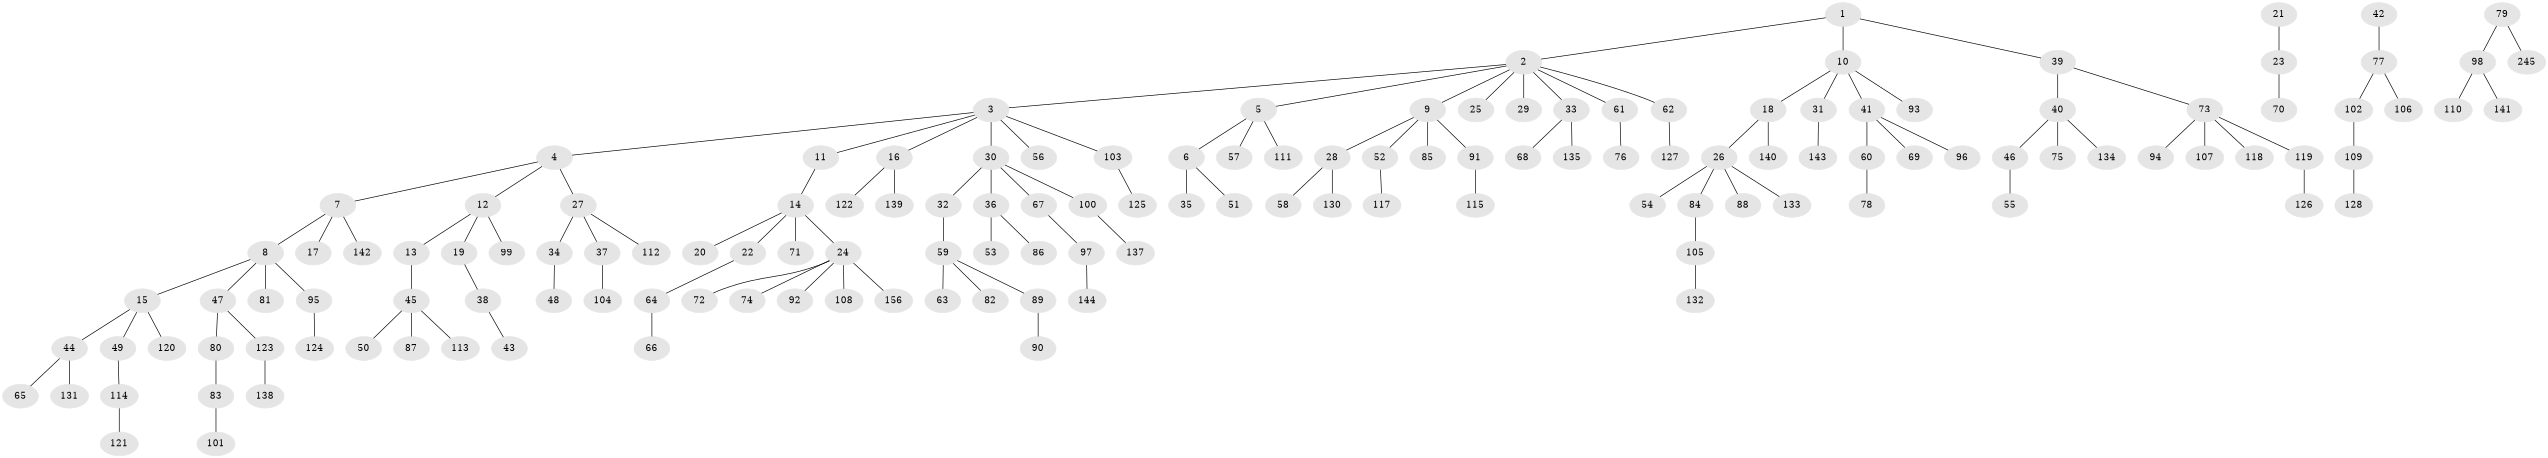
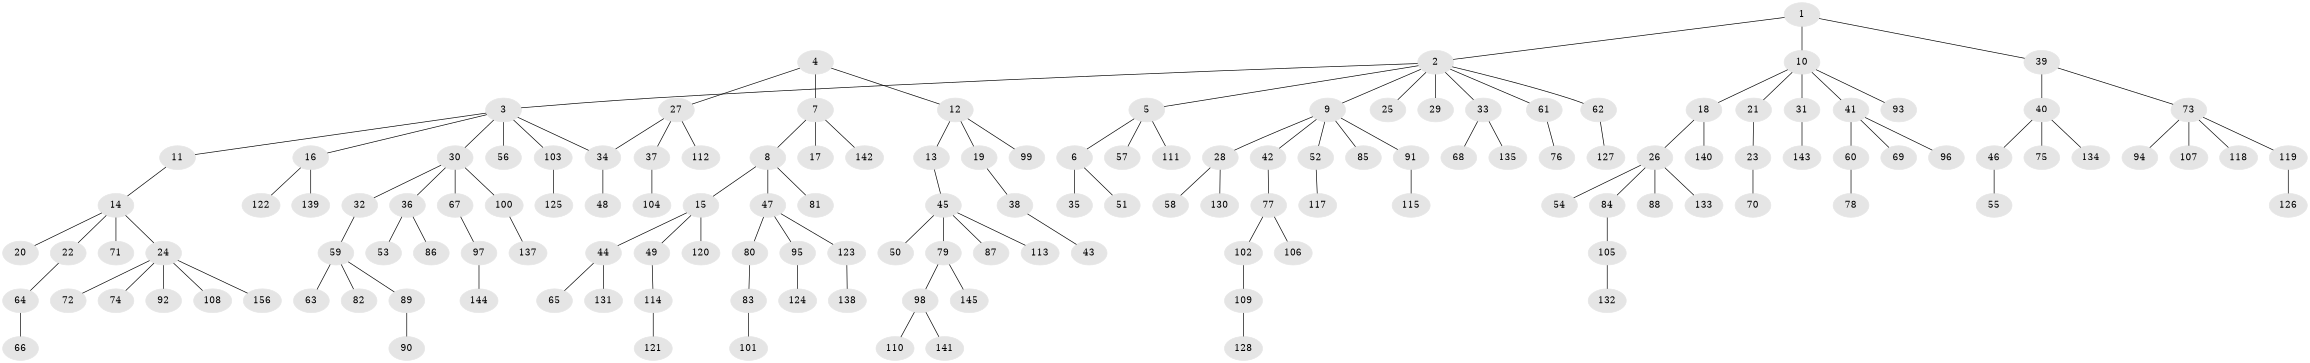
node "245": label "245" -> "145"
edge "10" -- "21": added
edge "3" -- "4": now "3" -- "34"
edge "9" -- "42": added
edge "45" -- "79": added
edge "8" -- "95": now "47" -- "95"
